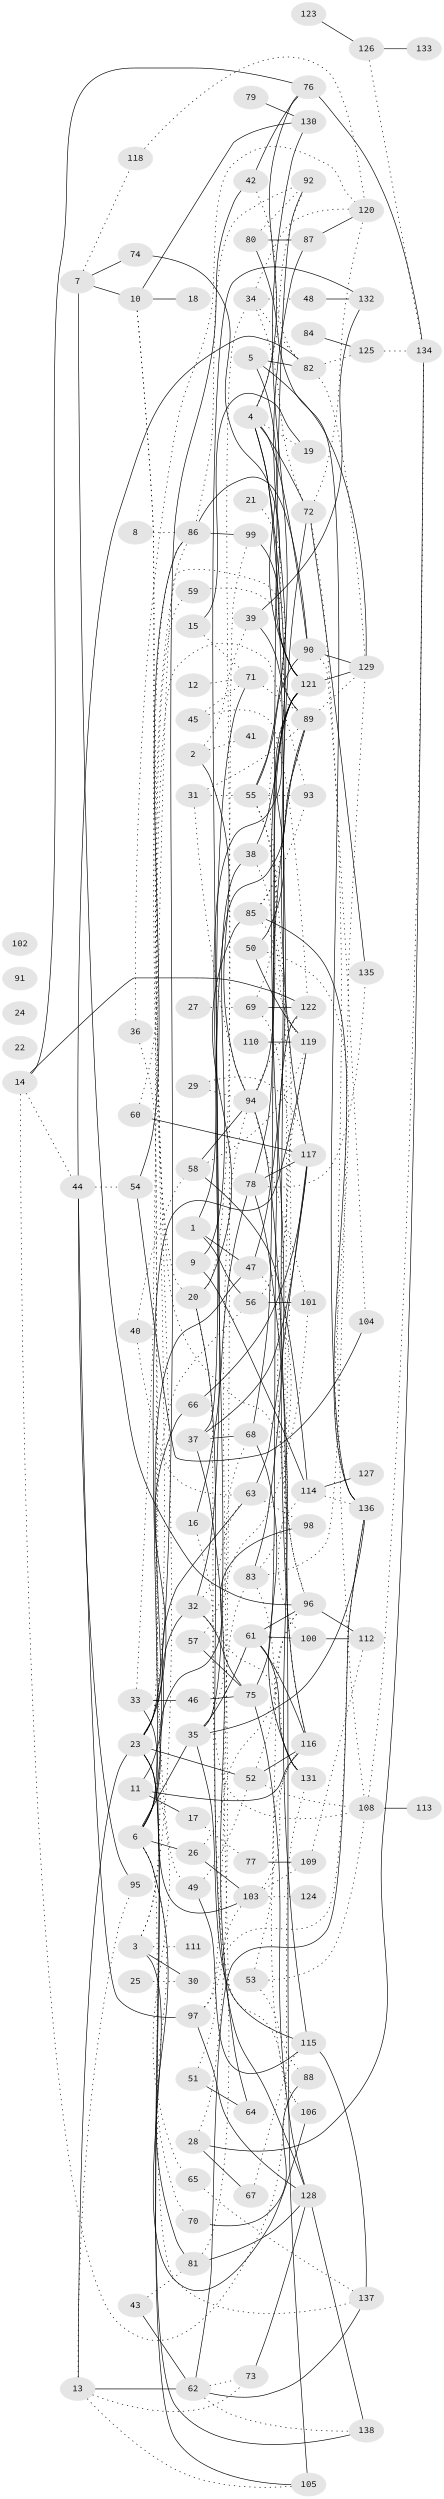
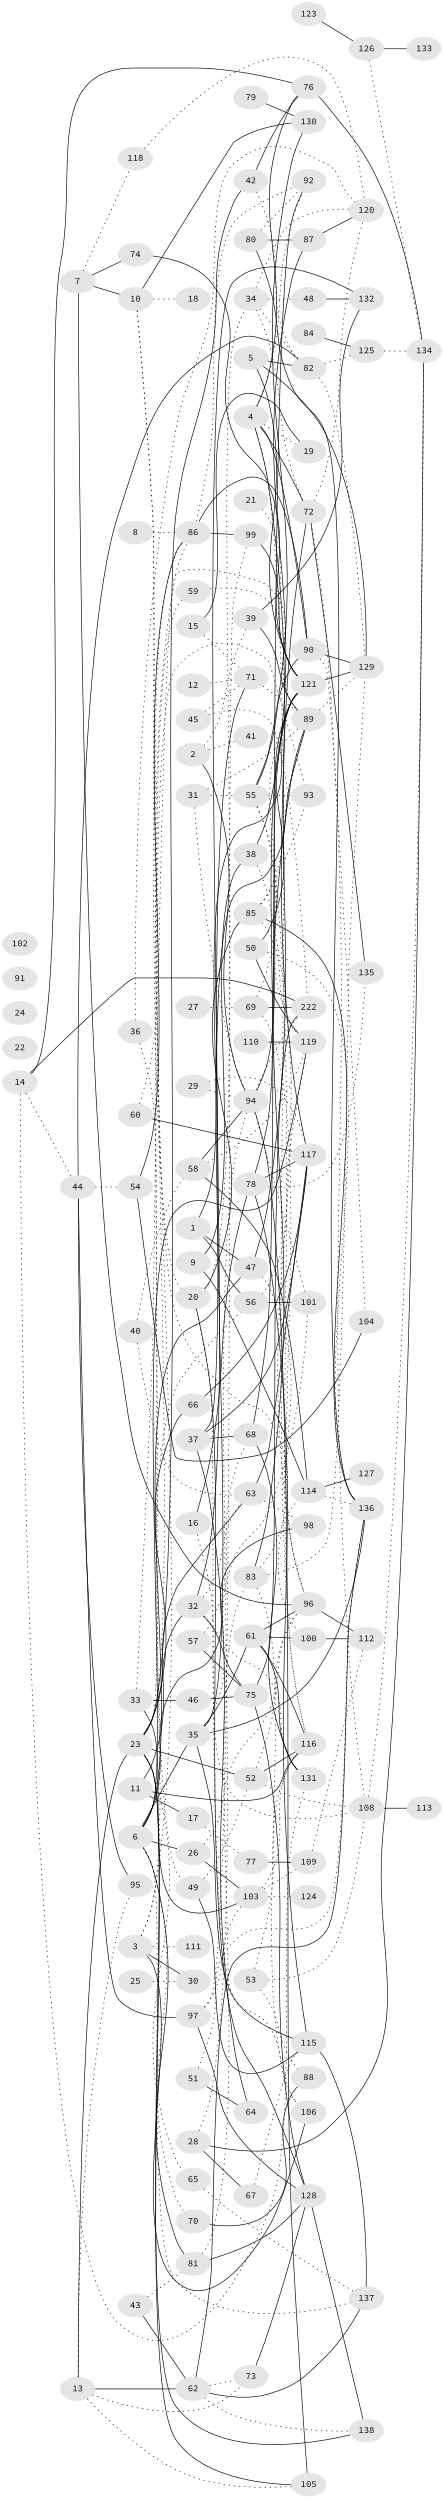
edge "10" -- "18": style solid -> dotted
node "122": label "122" -> "222"
edge "4" -- "116": style solid -> dotted
